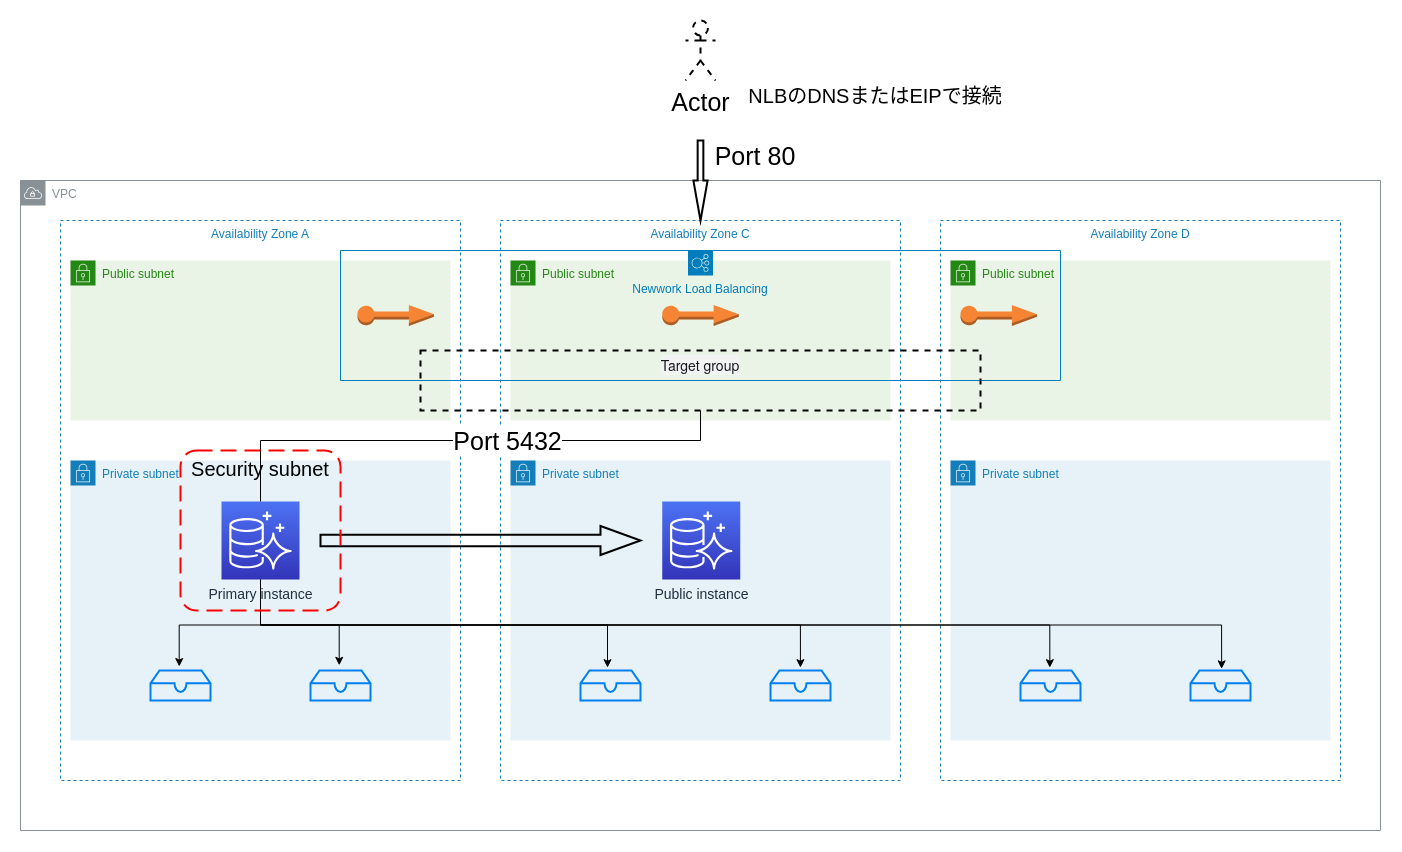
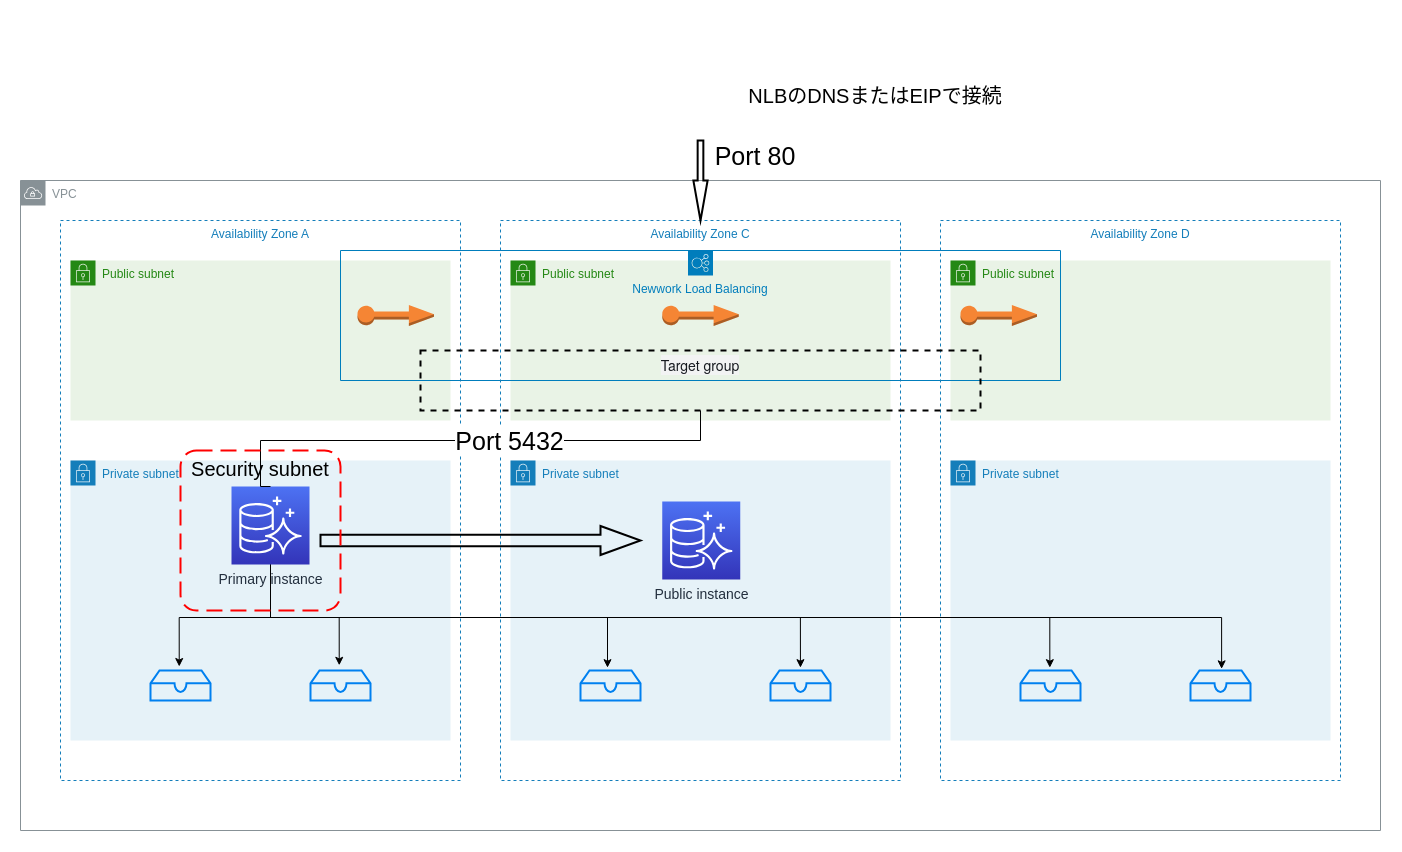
node "Actor": removed
node "Primary instance": moved (261, 541) -> (271, 526)
